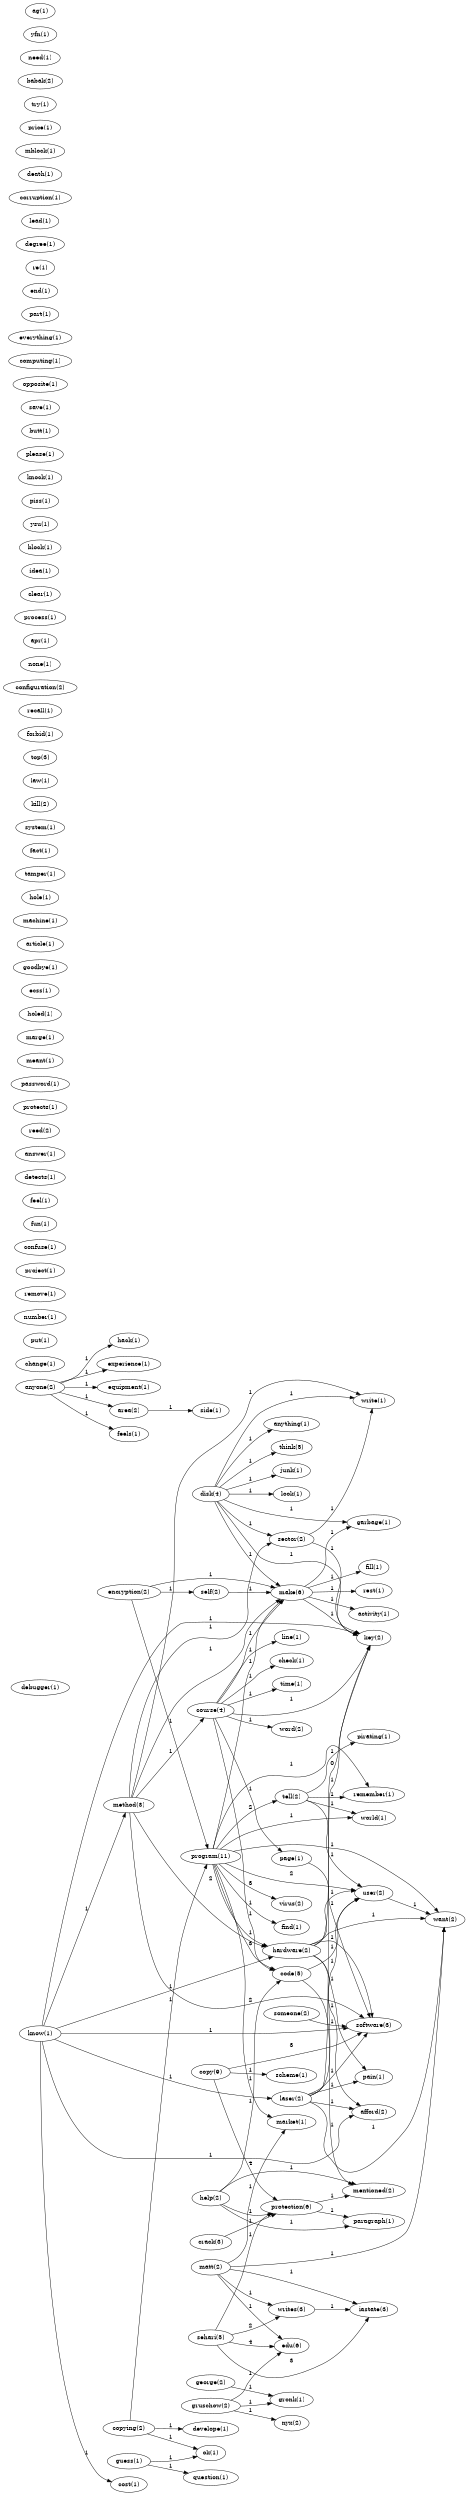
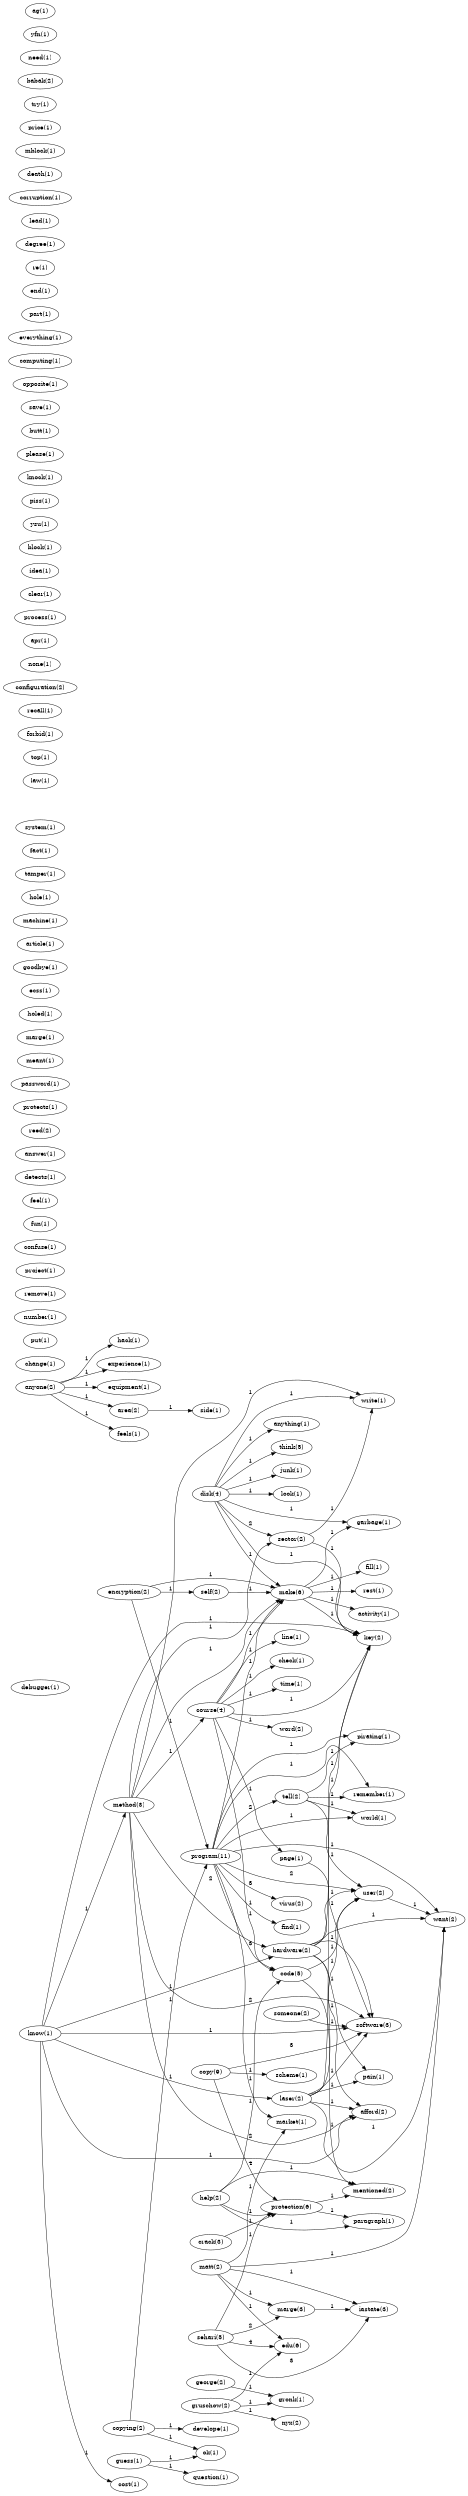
node "top(3)": label "top(3)" -> "top(1)"
node "kill(2)": removed
edge "disk(4)" -> "sector(2)": label "1" -> "2"
edge "hardware(2)" -> "key(2)": label "0" -> "1"
edge "program(11)" -> "hardware(2)": now "program(11)" -> "pirating(1)"
edge "method(3)" -> "afford(2)": added, label "2"
node "writes(3)": label "writes(3)" -> "marge(3)"
